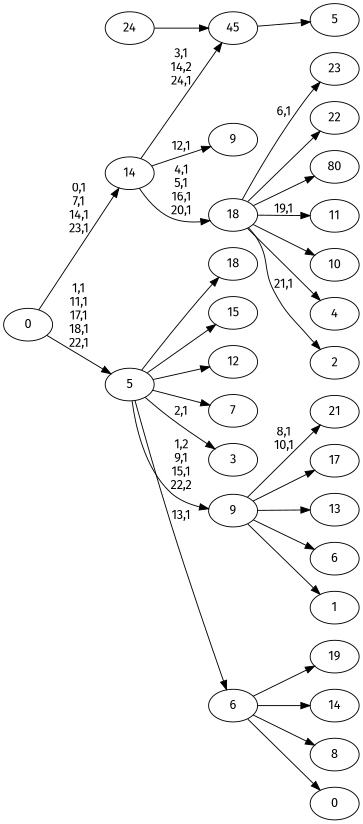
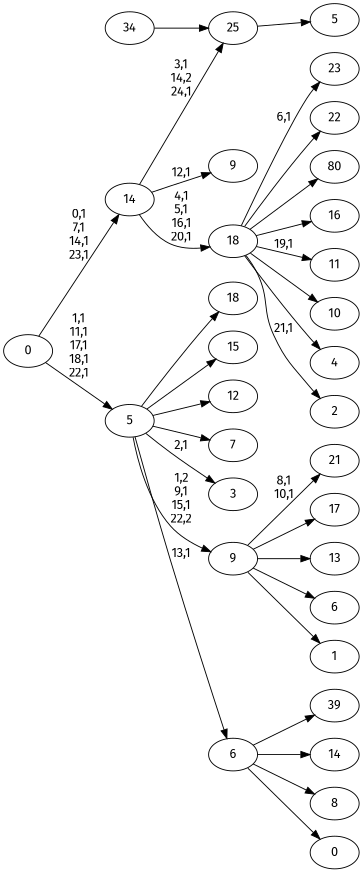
node "24": label "24" -> "34"
node "45": label "45" -> "25"
node "16": added
node "19": label "19" -> "39"
